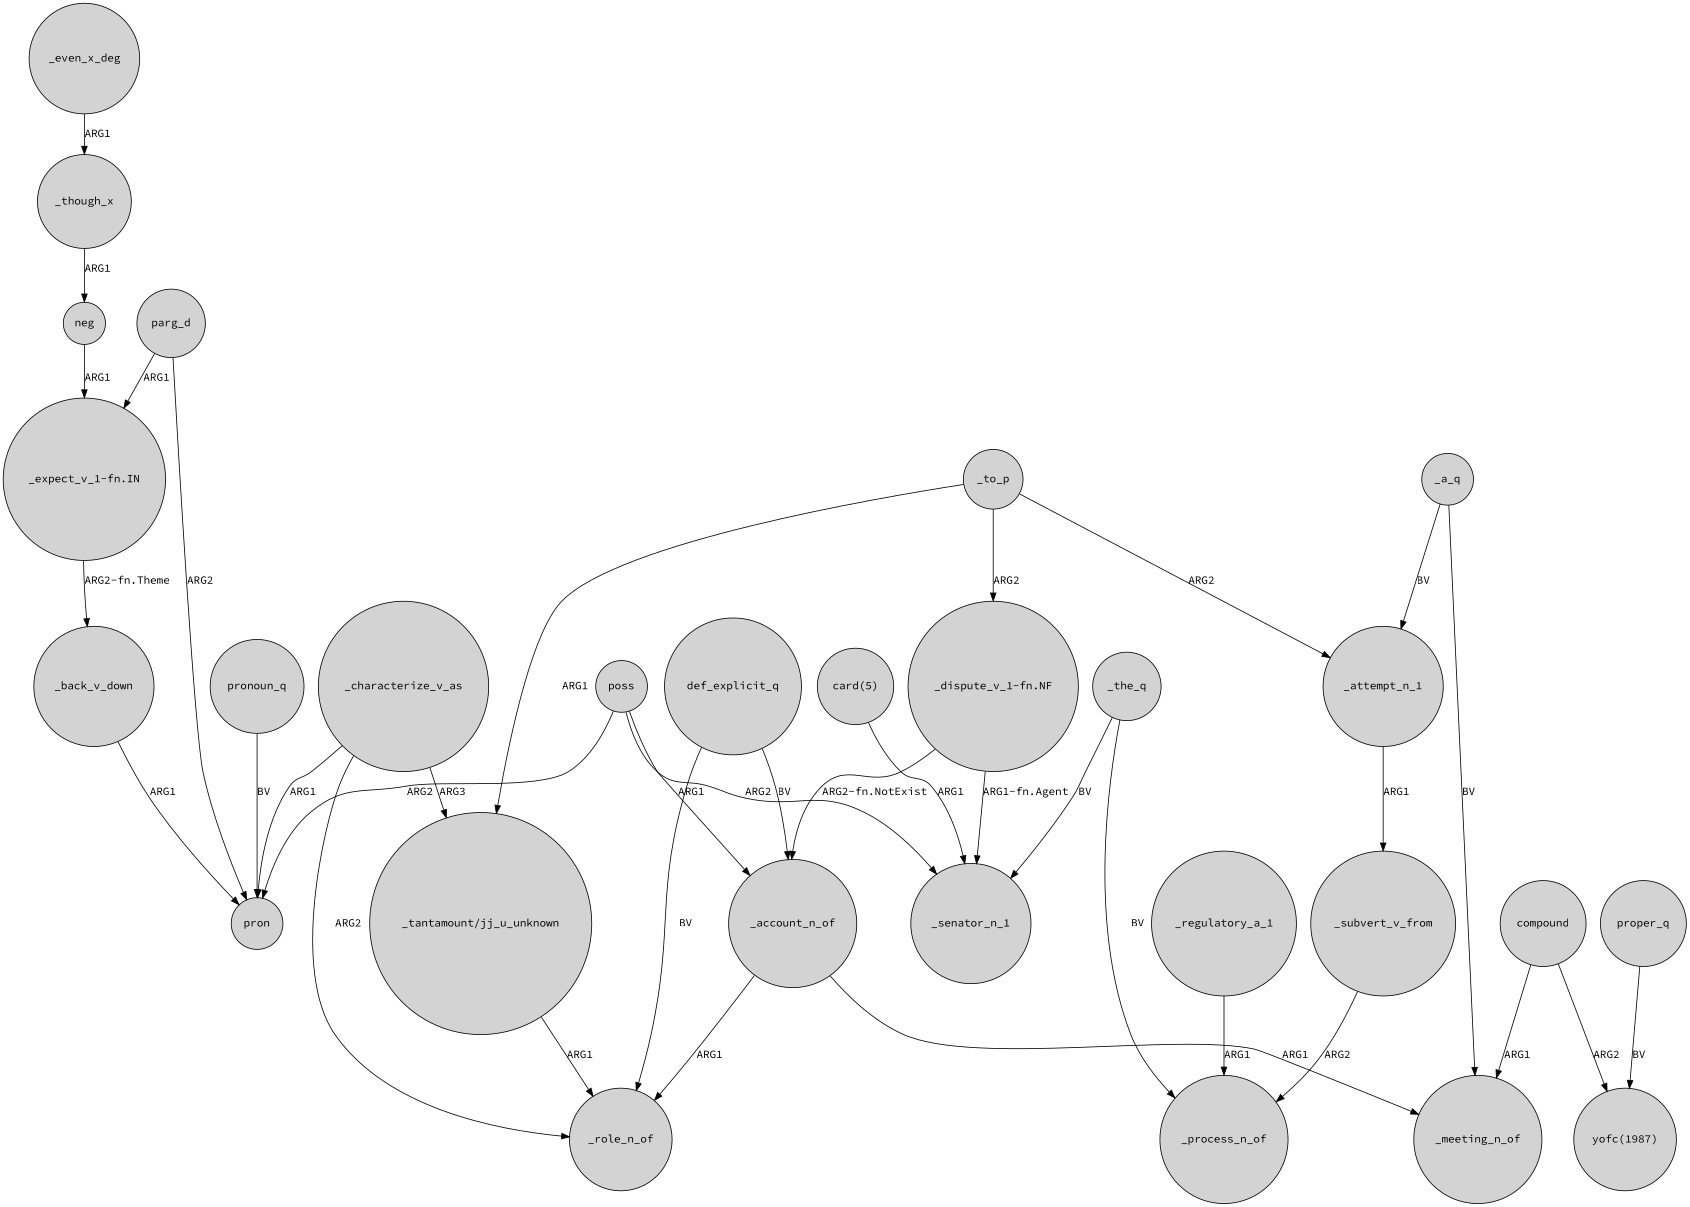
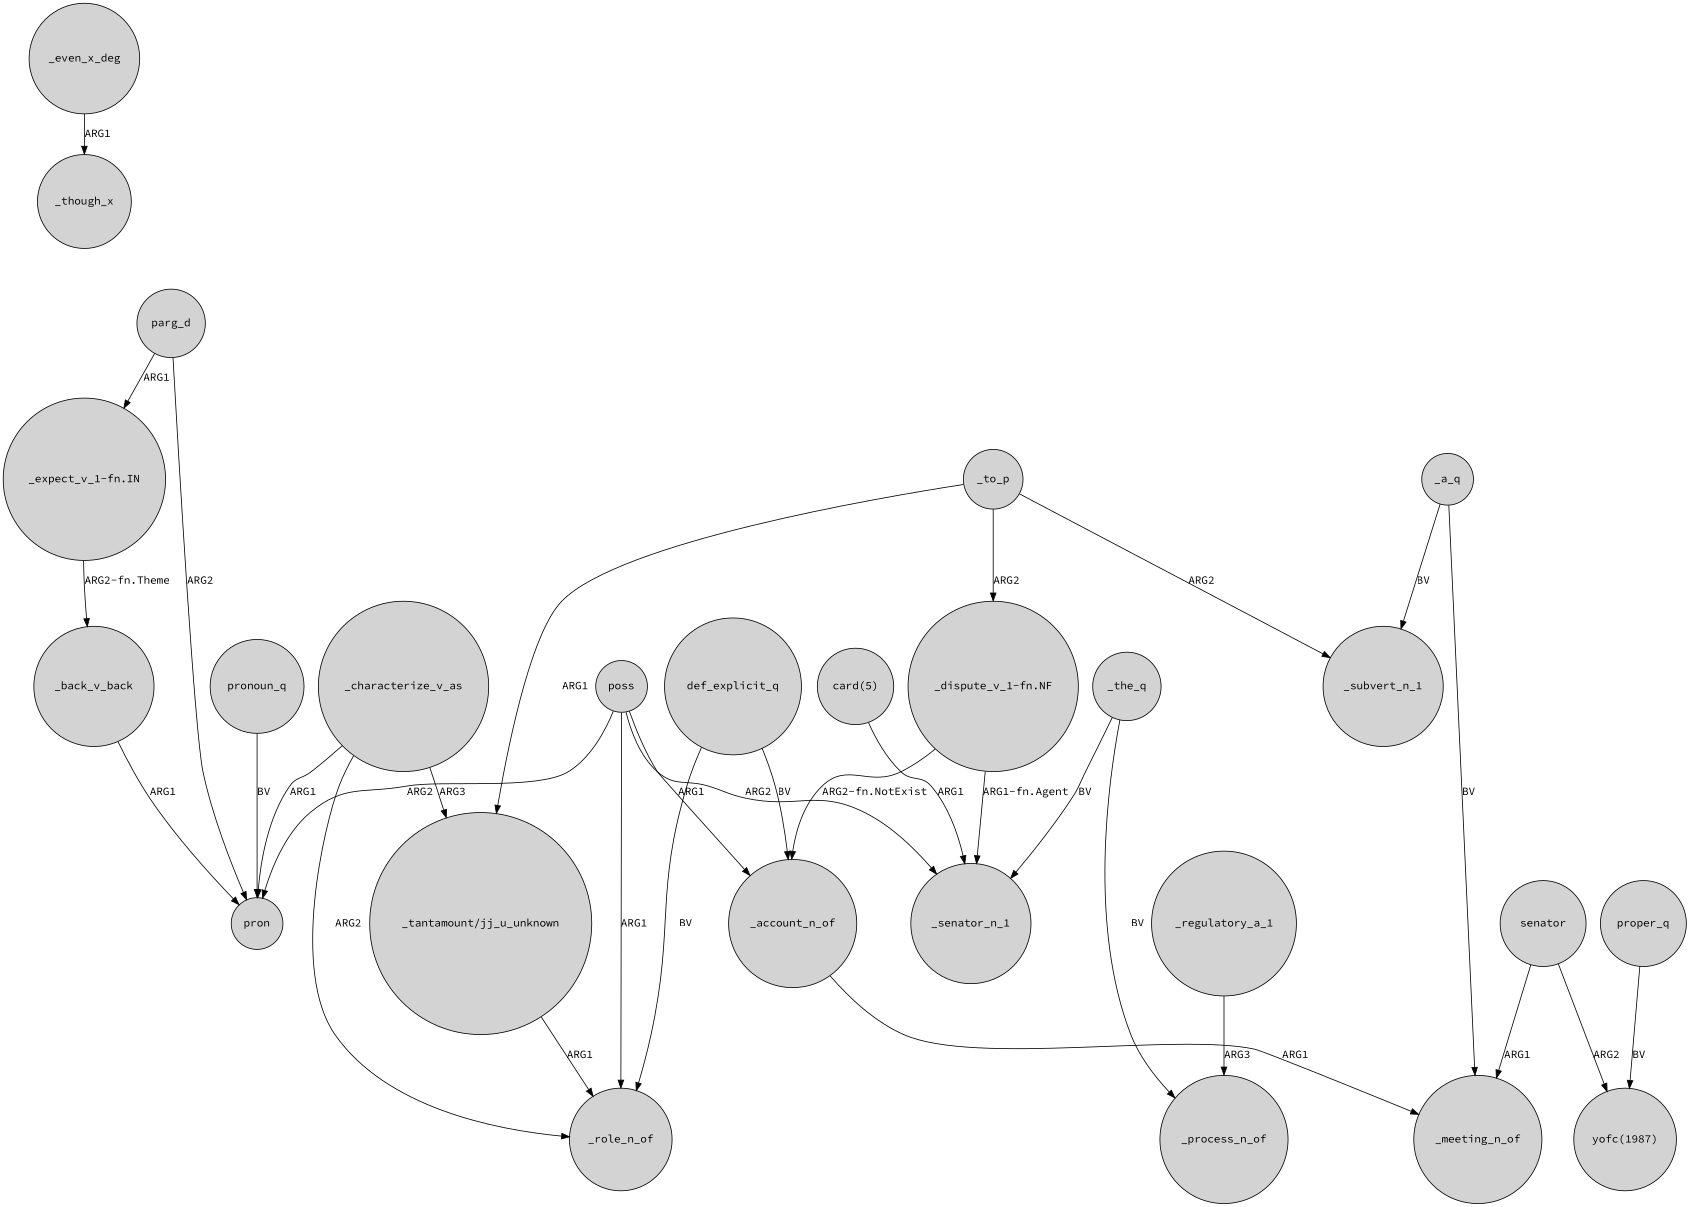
node "neg": removed
node "_back_v_down": label "_back_v_down" -> "_back_v_back"
node "_attempt_n_1": label "_attempt_n_1" -> "_subvert_n_1"
node "_subvert_v_from": removed
node "compound": label "compound" -> "senator"
edge "_account_n_of" -> "_role_n_of": now "poss" -> "_role_n_of"
edge "_regulatory_a_1" -> "_process_n_of": label "ARG1" -> "ARG3"
